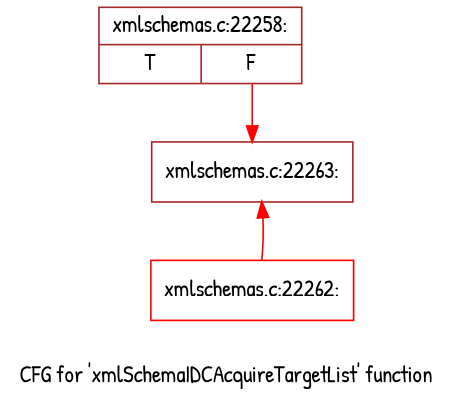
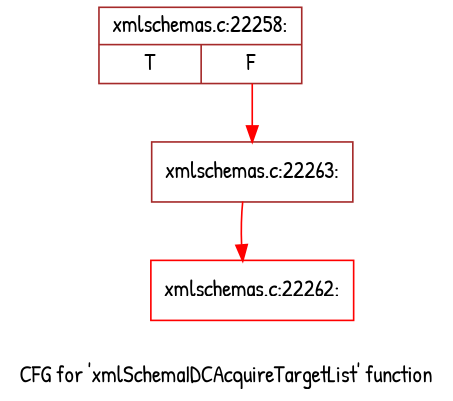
edge "xmlschemas.c:22262:" -> "xmlschemas.c:22263:": reversed
